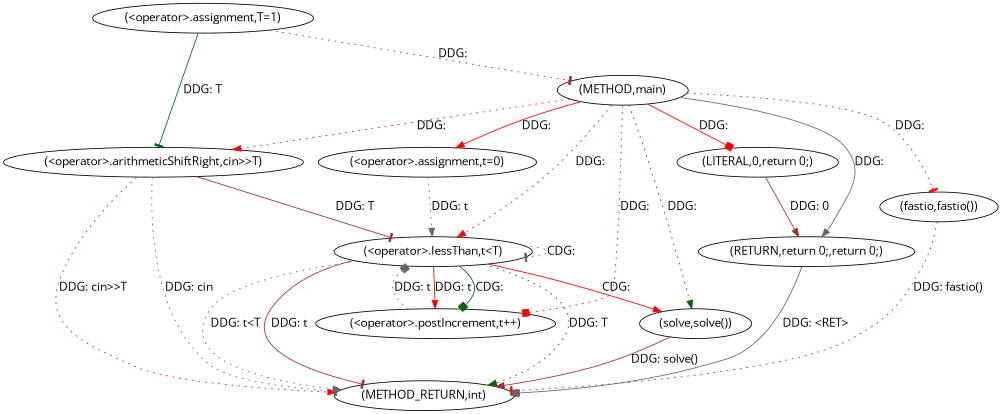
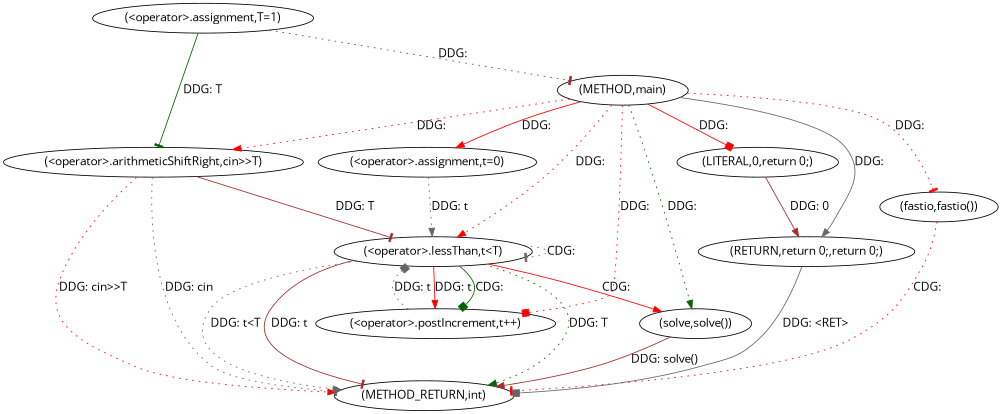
edge "(fastio,fastio())" -> "(METHOD_RETURN,int)": label "DDG: fastio()" -> "CDG: "
